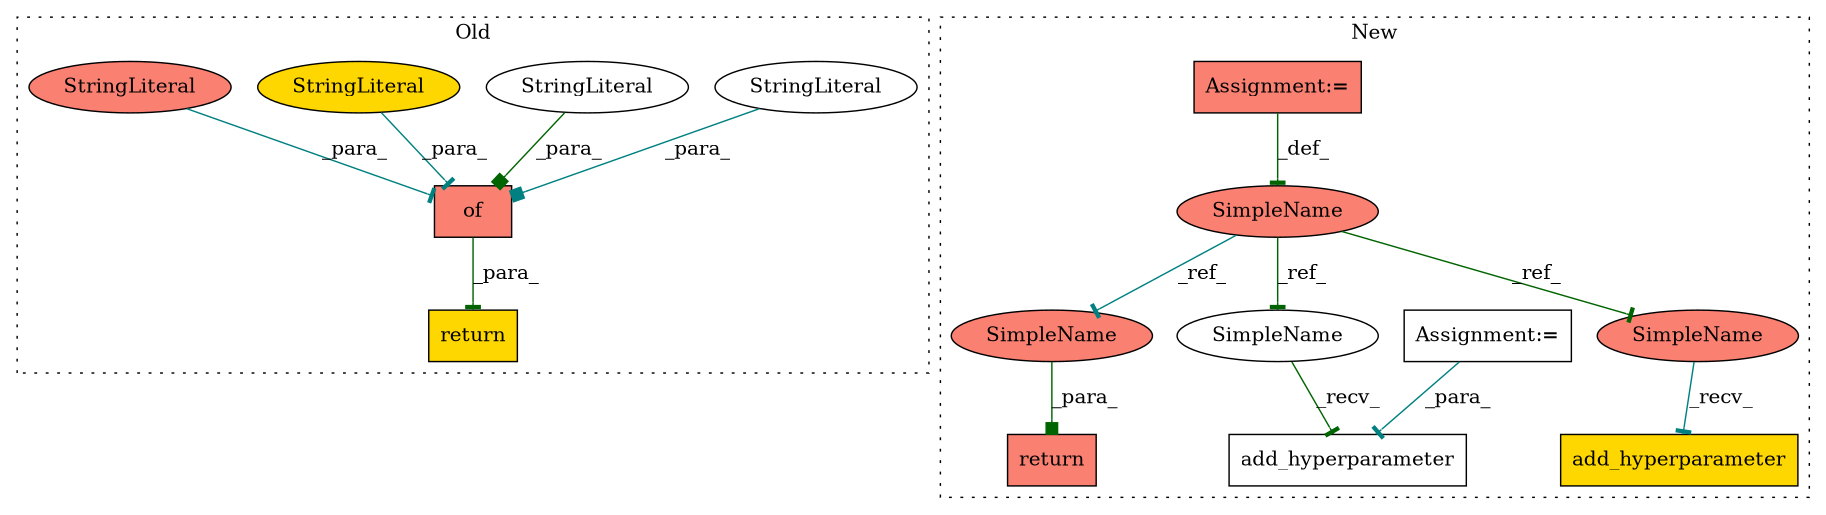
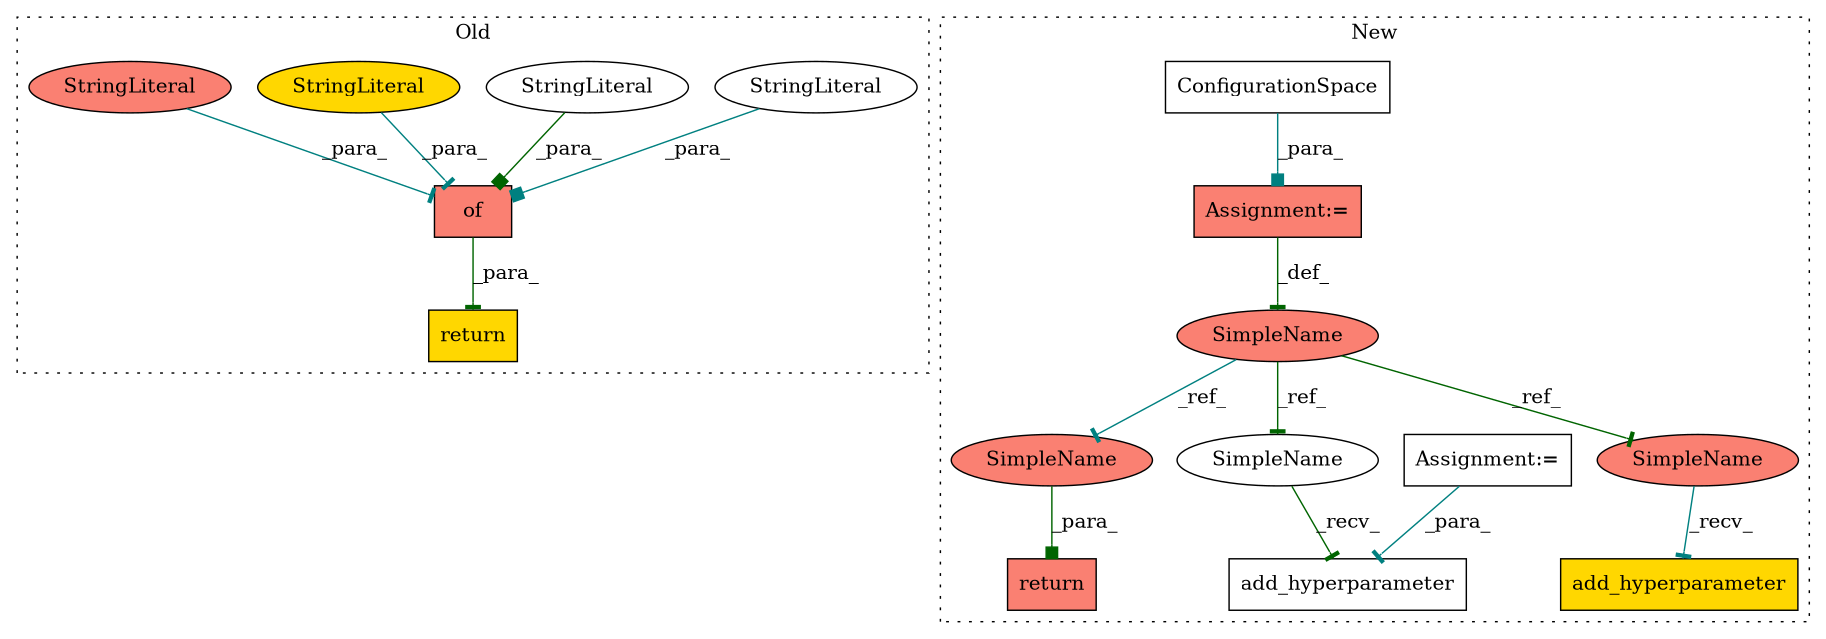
node "ConfigurationSpace": added
